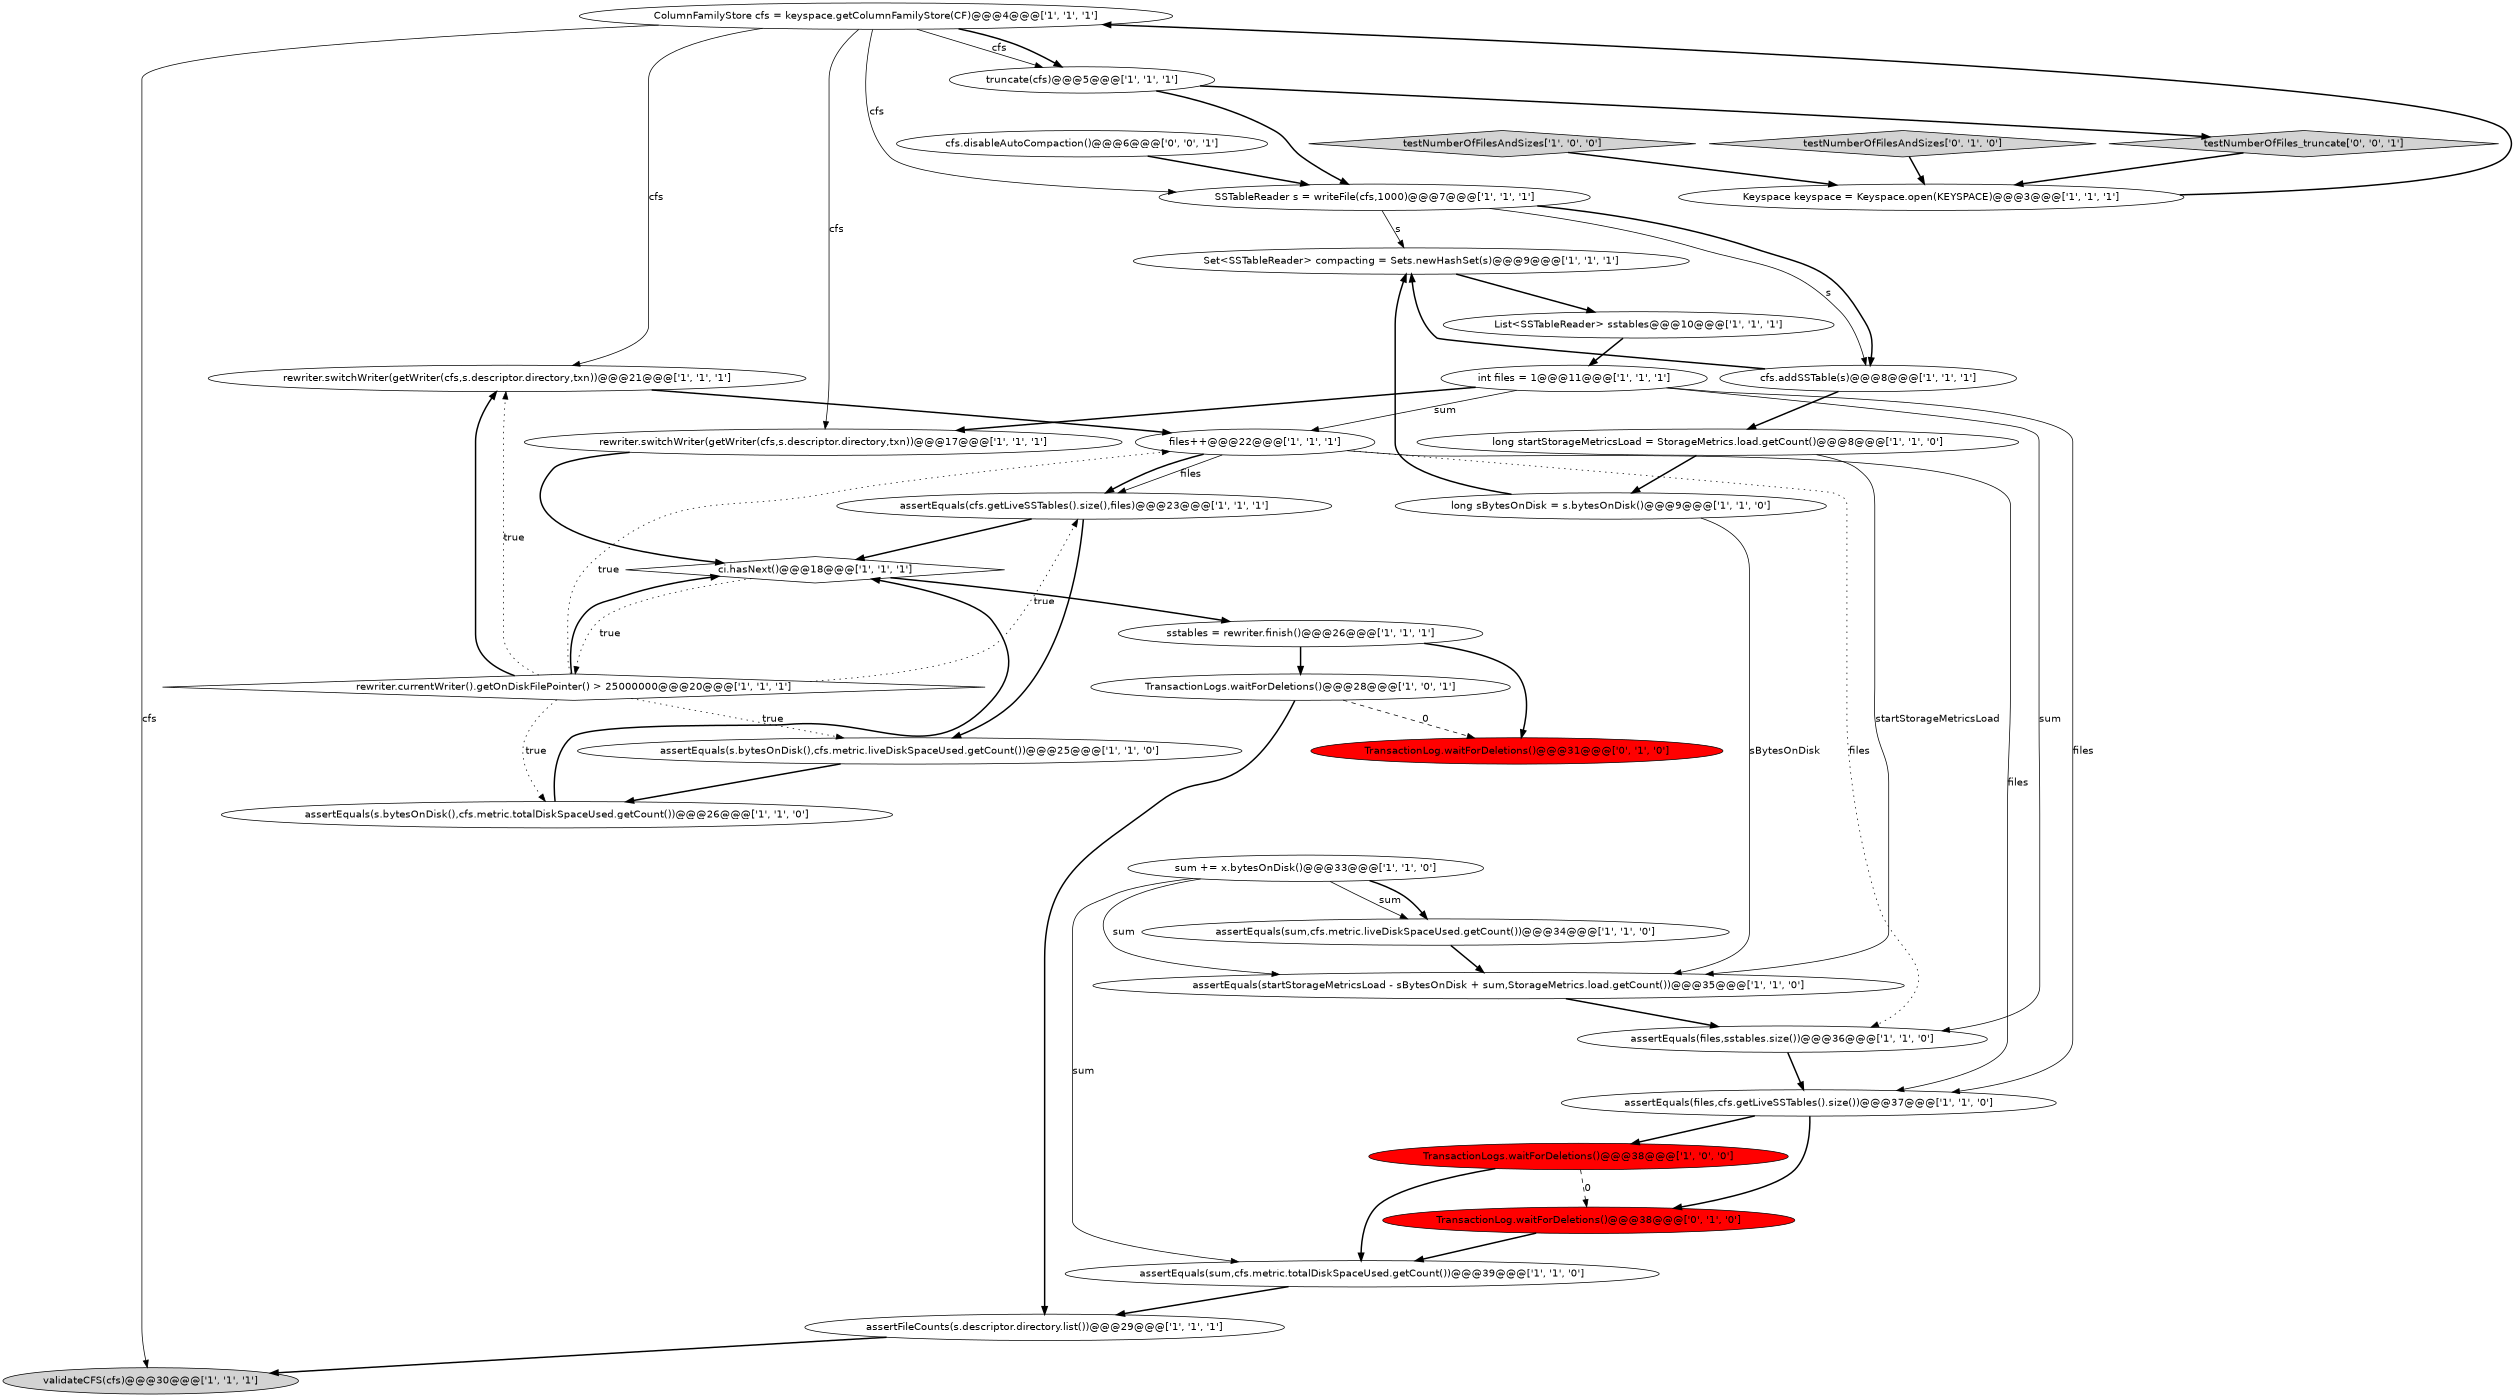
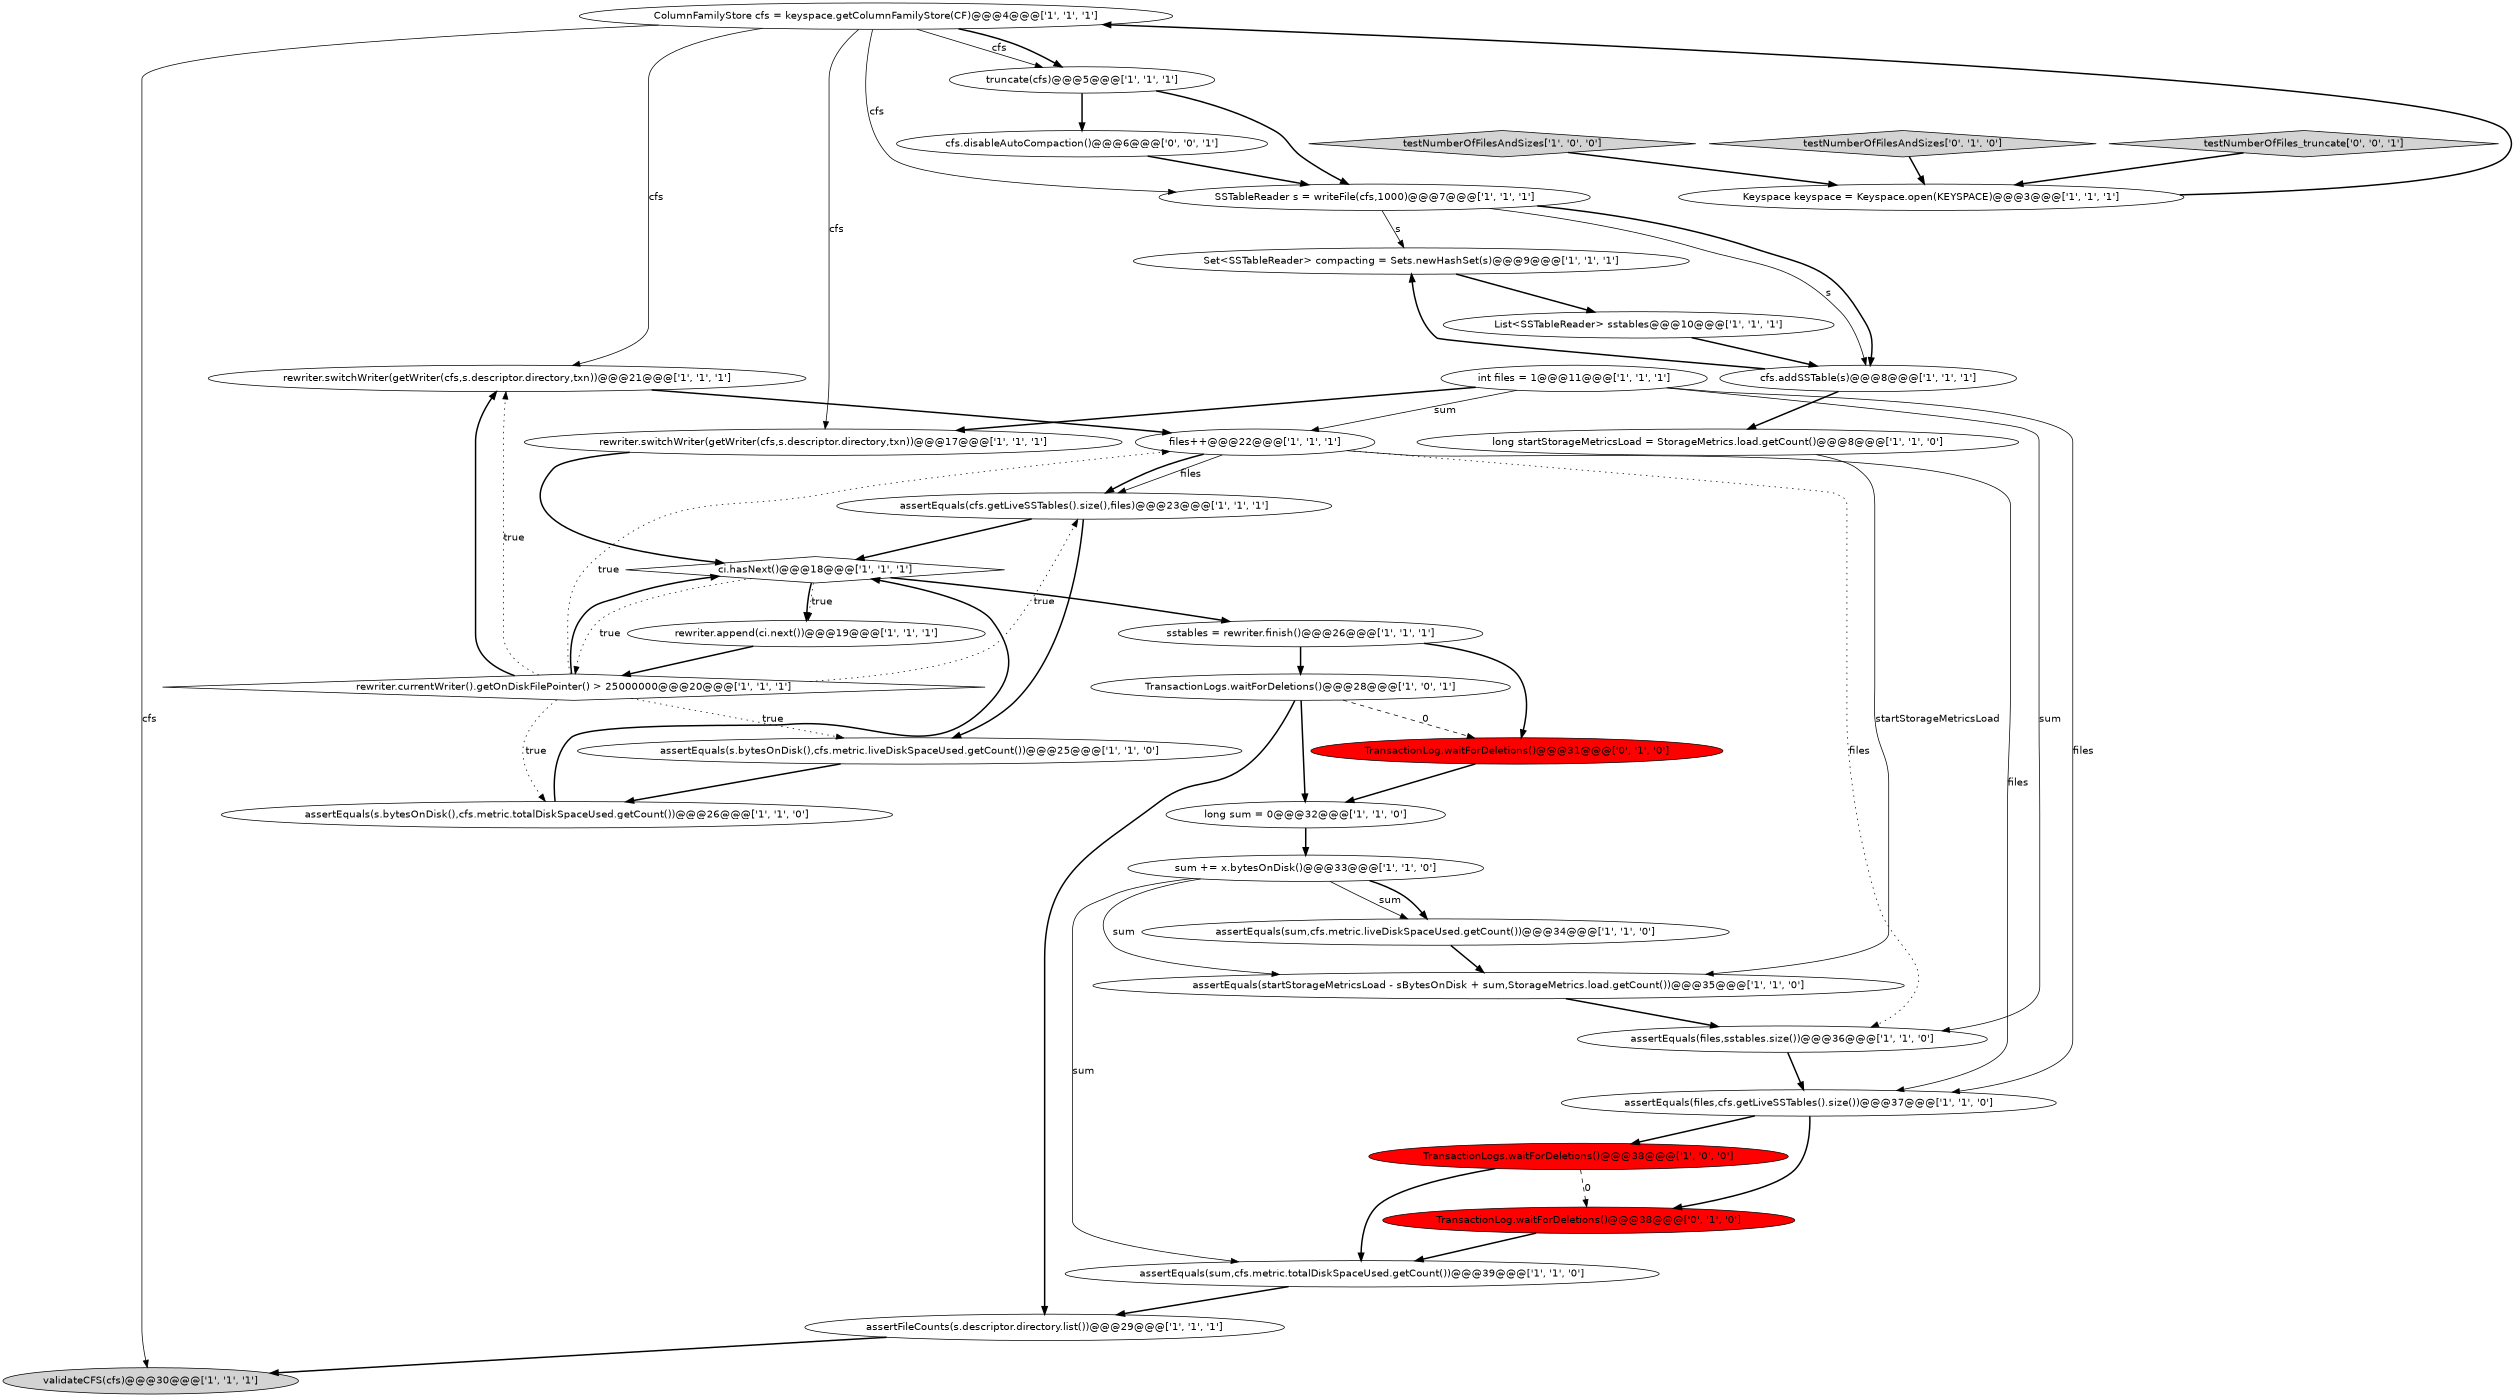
edge "truncate(cfs)@@@5@@@['1', '1', '1']" -> "testNumberOfFiles_truncate['0', '0', '1']": now "truncate(cfs)@@@5@@@['1', '1', '1']" -> "cfs.disableAutoCompaction()@@@6@@@['0', '0', '1']"
edge "List<SSTableReader> sstables@@@10@@@['1', '1', '1']" -> "int files = 1@@@11@@@['1', '1', '1']": now "List<SSTableReader> sstables@@@10@@@['1', '1', '1']" -> "cfs.addSSTable(s)@@@8@@@['1', '1', '1']"
node "long sBytesOnDisk = s.bytesOnDisk()@@@9@@@['1', '1', '0']": removed
node "rewriter.append(ci.next())@@@19@@@['1', '1', '1']": added
node "long sum = 0@@@32@@@['1', '1', '0']": added
